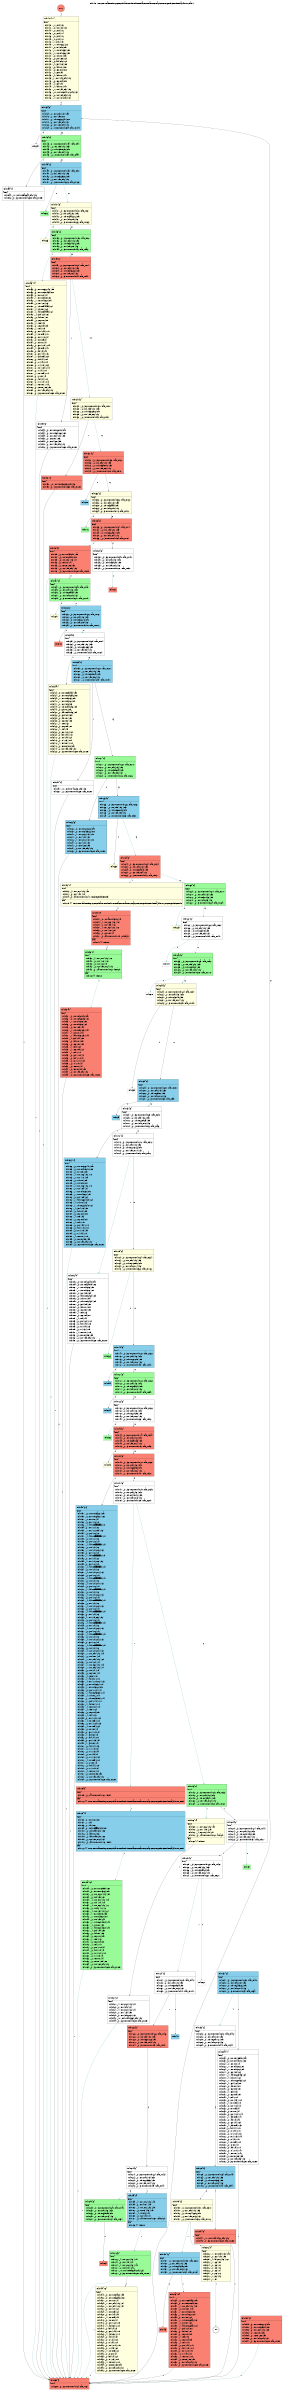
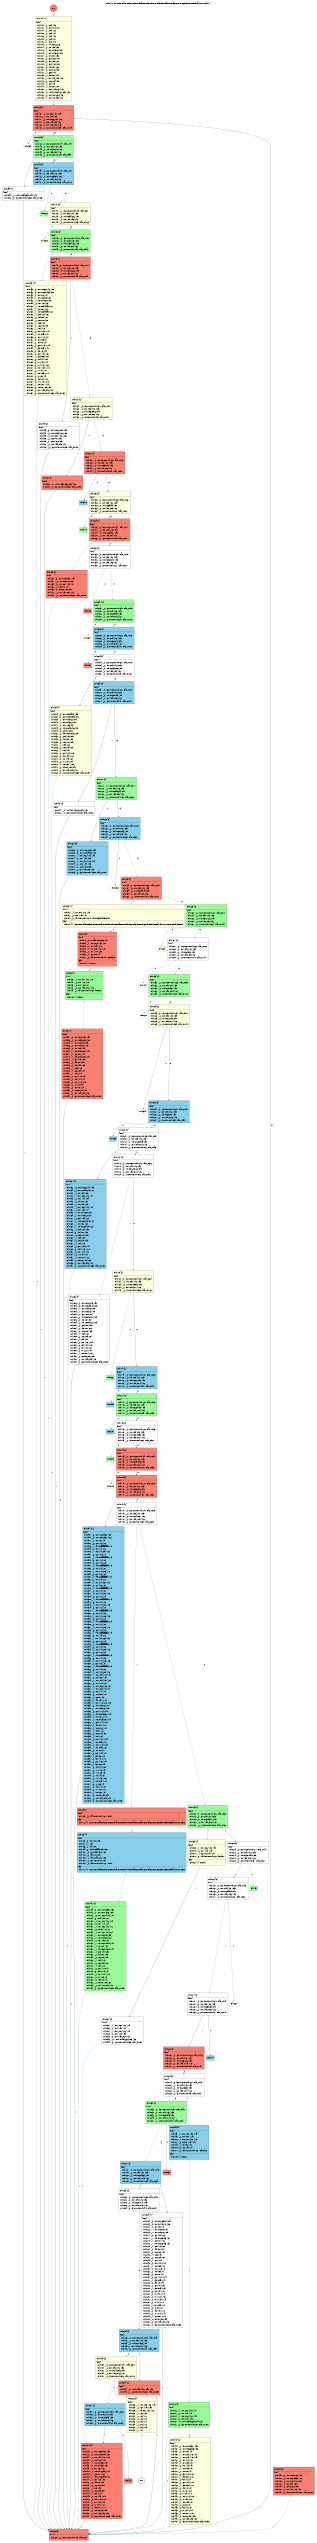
node "0x40146f [32]": fillcolor skyblue -> salmon
edge "0x401b2f [30]" -> "0x4015a7 [28]": now "0x40158b [28]" -> "0x4015a7 [28]"
edge "0x40189b [28]" -> "0x4018b7 [28]": added, label "5"
edge "0x401b81 [30]" -> "0x4026ee [5]": now "0x401b81 [30]" -> "0x40248a [109]"
